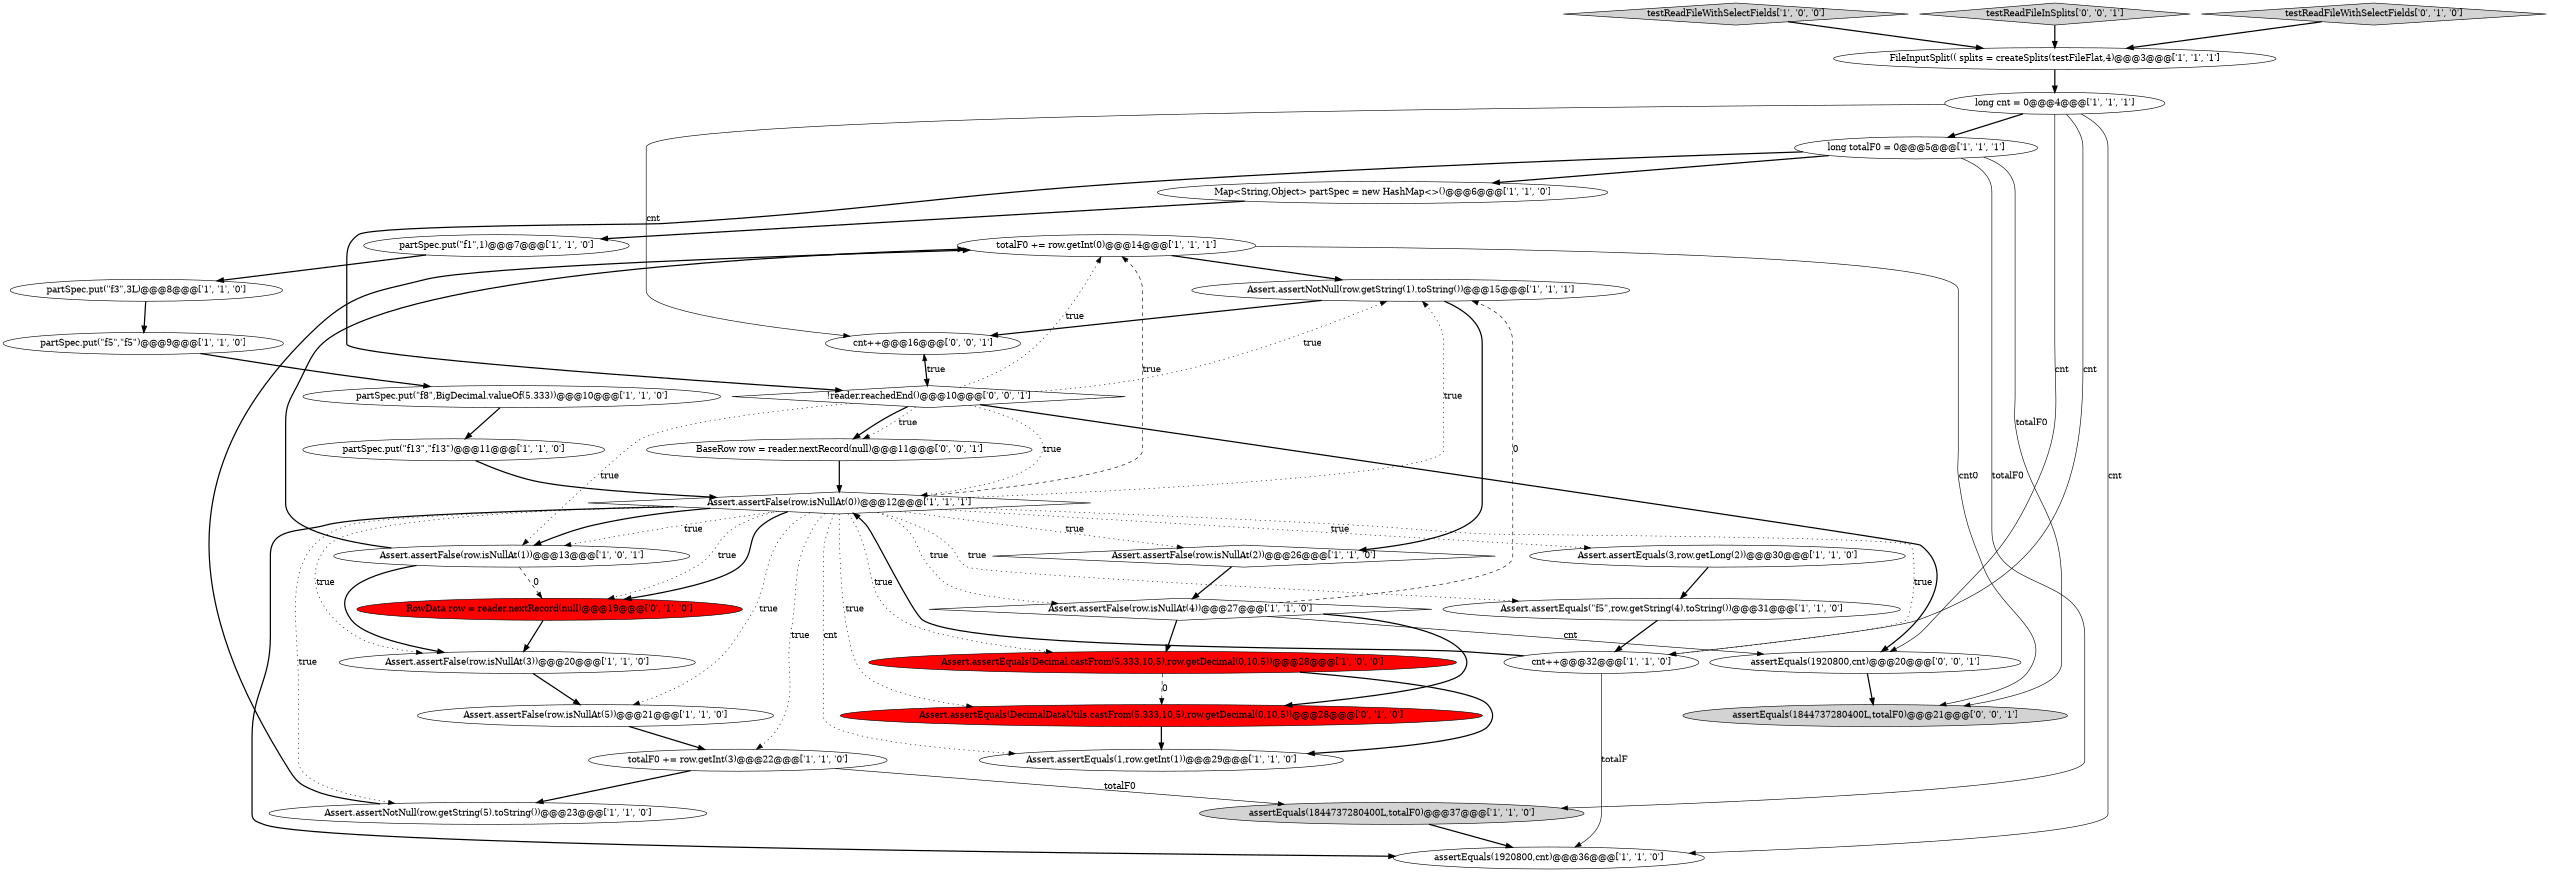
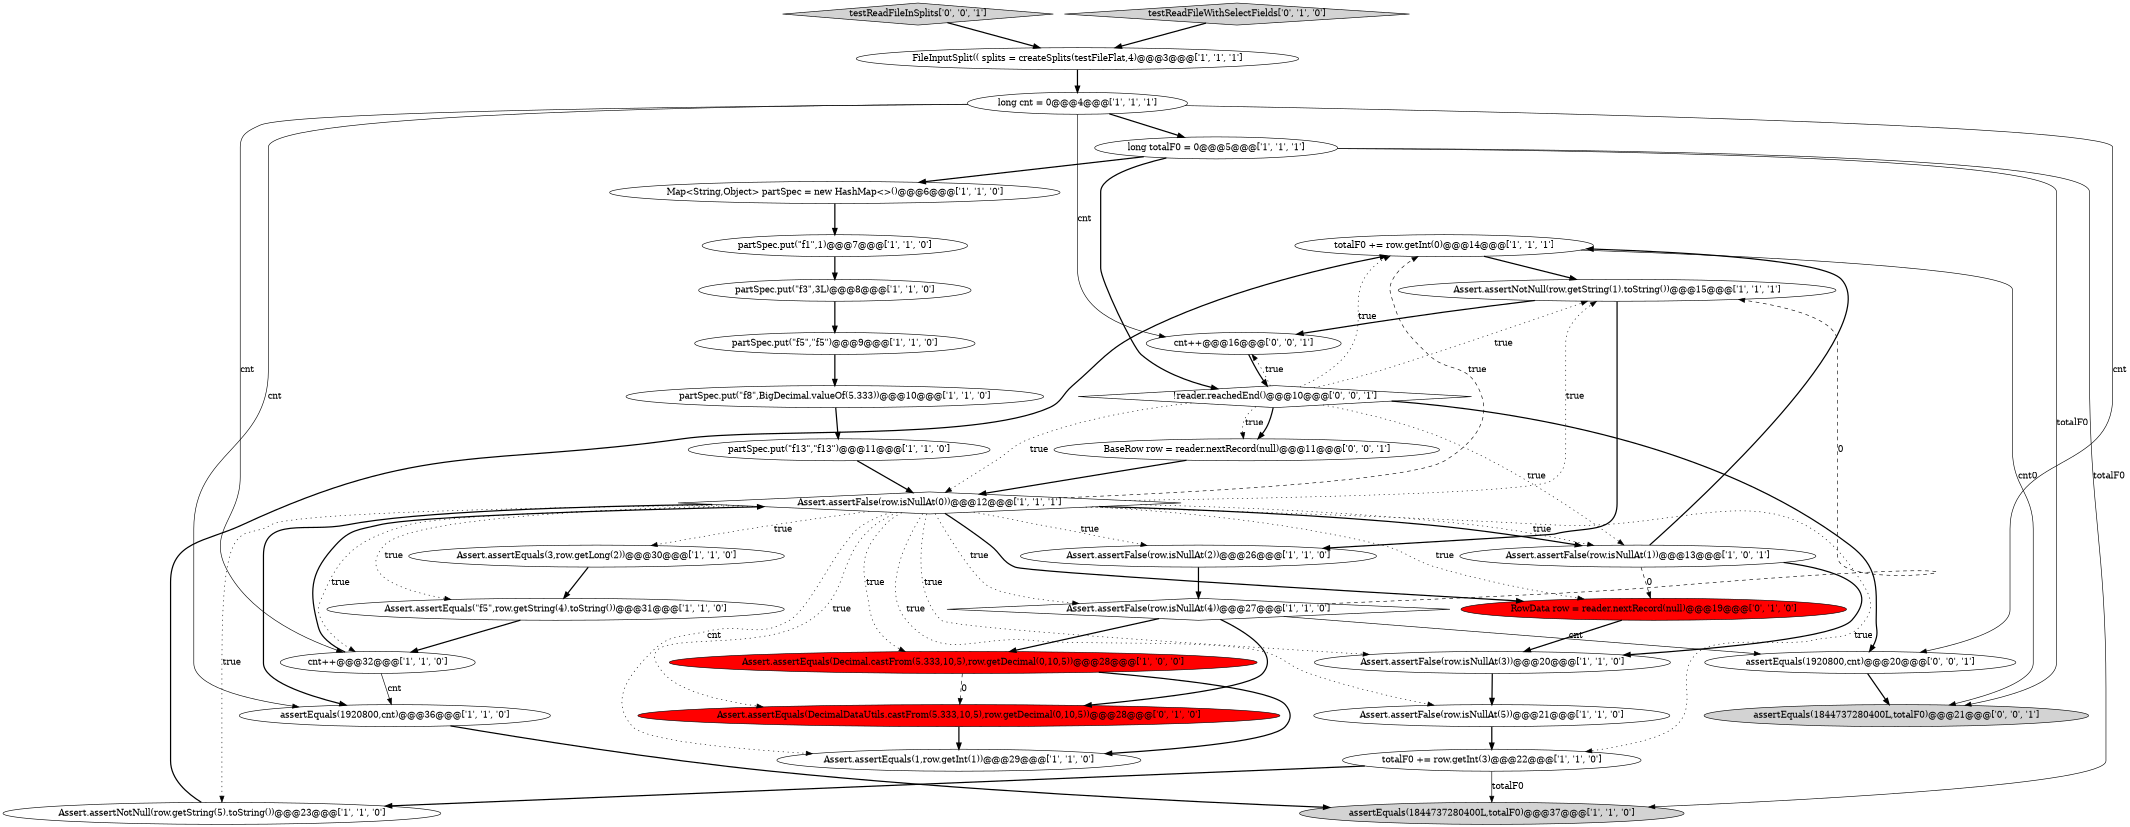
node "testReadFileWithSelectFields['1', '0', '0']": removed
node "Assert.assertFalse(row.isNullAt(2))@@@26@@@['1', '1', '0']": shape diamond -> ellipse
edge "cnt++@@@32@@@['1', '1', '0']" -> "assertEquals(1920800,cnt)@@@36@@@['1', '1', '0']": label "totalF" -> "cnt"
edge "assertEquals(1844737280400L,totalF0)@@@37@@@['1', '1', '0']" -> "assertEquals(1920800,cnt)@@@36@@@['1', '1', '0']": reversed
